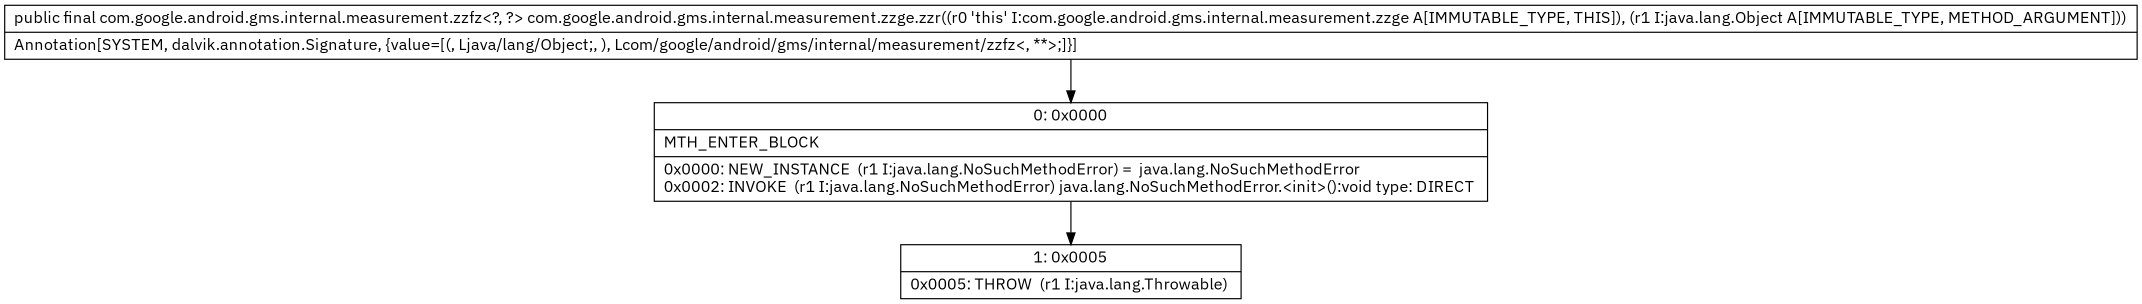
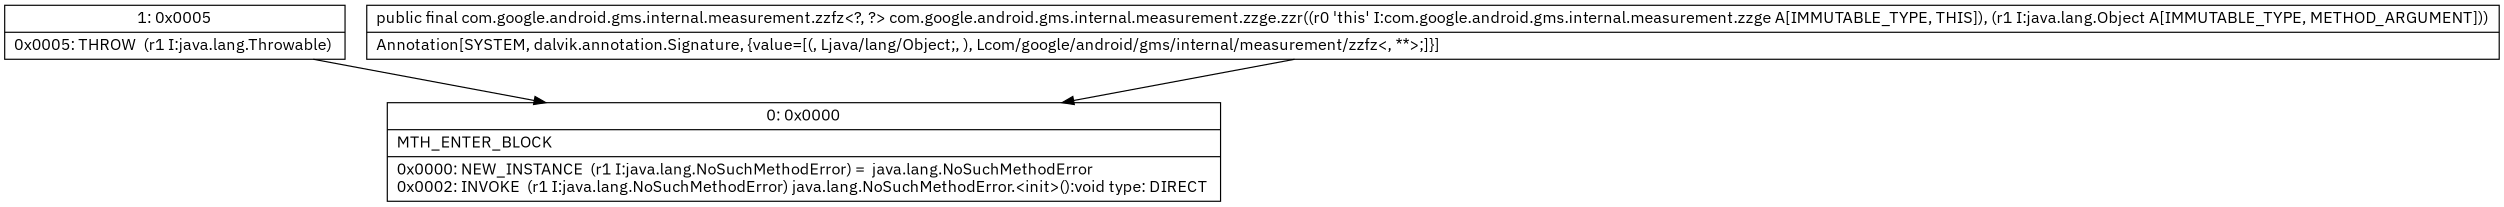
edge "0: 0x0000" -> "1: 0x0005": reversed
